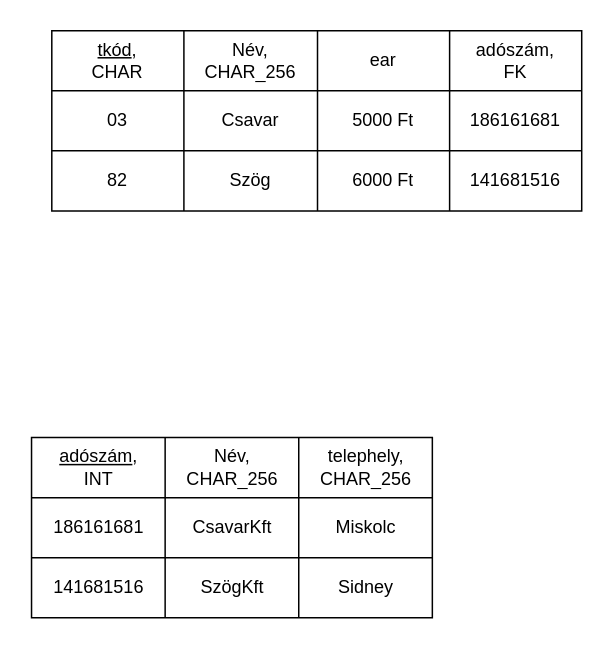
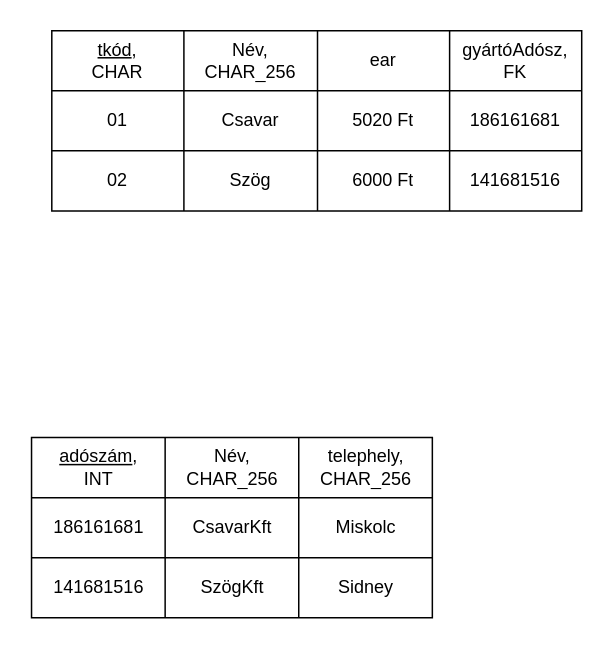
node "adószám, FK": label "adószám, FK" -> "gyártóAdósz, FK"
node "03": label "03" -> "01"
node "5000 Ft": label "5000 Ft" -> "5020 Ft"
node "82": label "82" -> "02"
